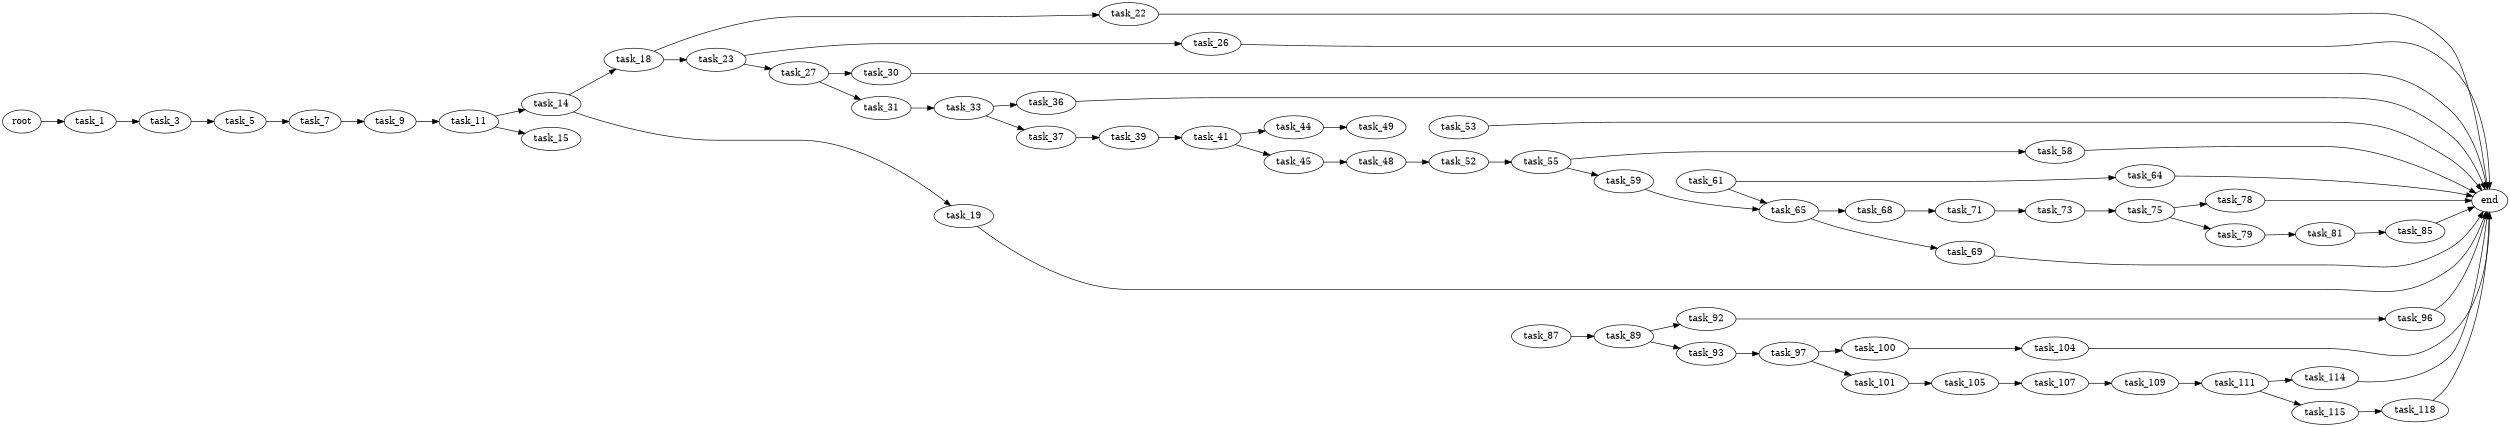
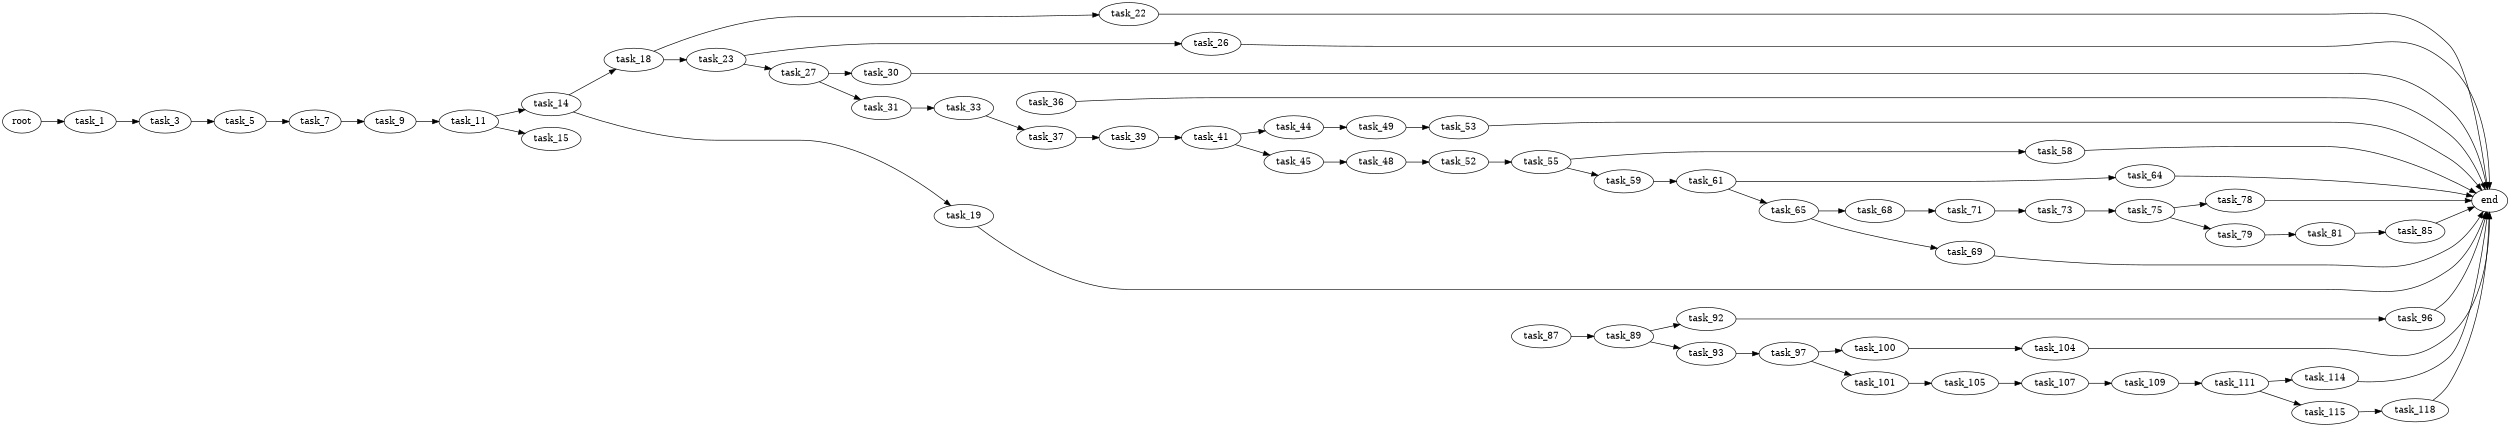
edge "task_33" -> "task_36": removed
edge "task_49" -> "task_53": added
edge "task_59" -> "task_65": now "task_59" -> "task_61"
